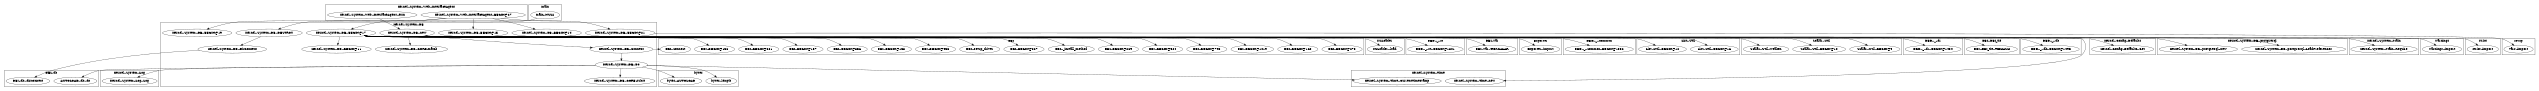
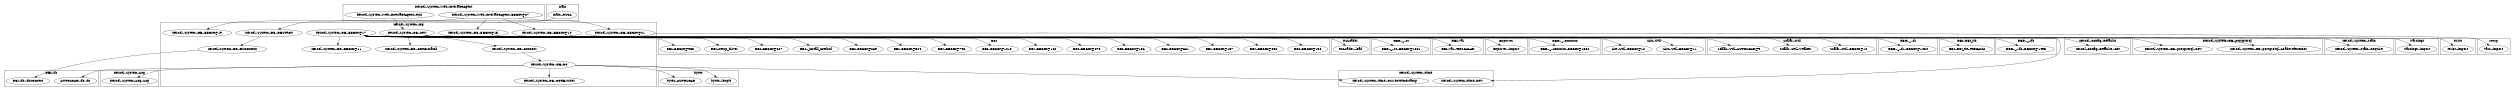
edge "Kernel::System::Web::InterfaceAgent::BEGIN@27" -> "Kernel::System::DB::BEGIN@17": removed
node "DBI::connect": removed
node "List::Util::BEGIN@16": label "List::Util::BEGIN@16" -> "List::Util::BEGIN@11"
node "Scalar::Util::BEGIN@9": label "Scalar::Util::BEGIN@9" -> "Scalar::Util::AUTOLOAD@9"
